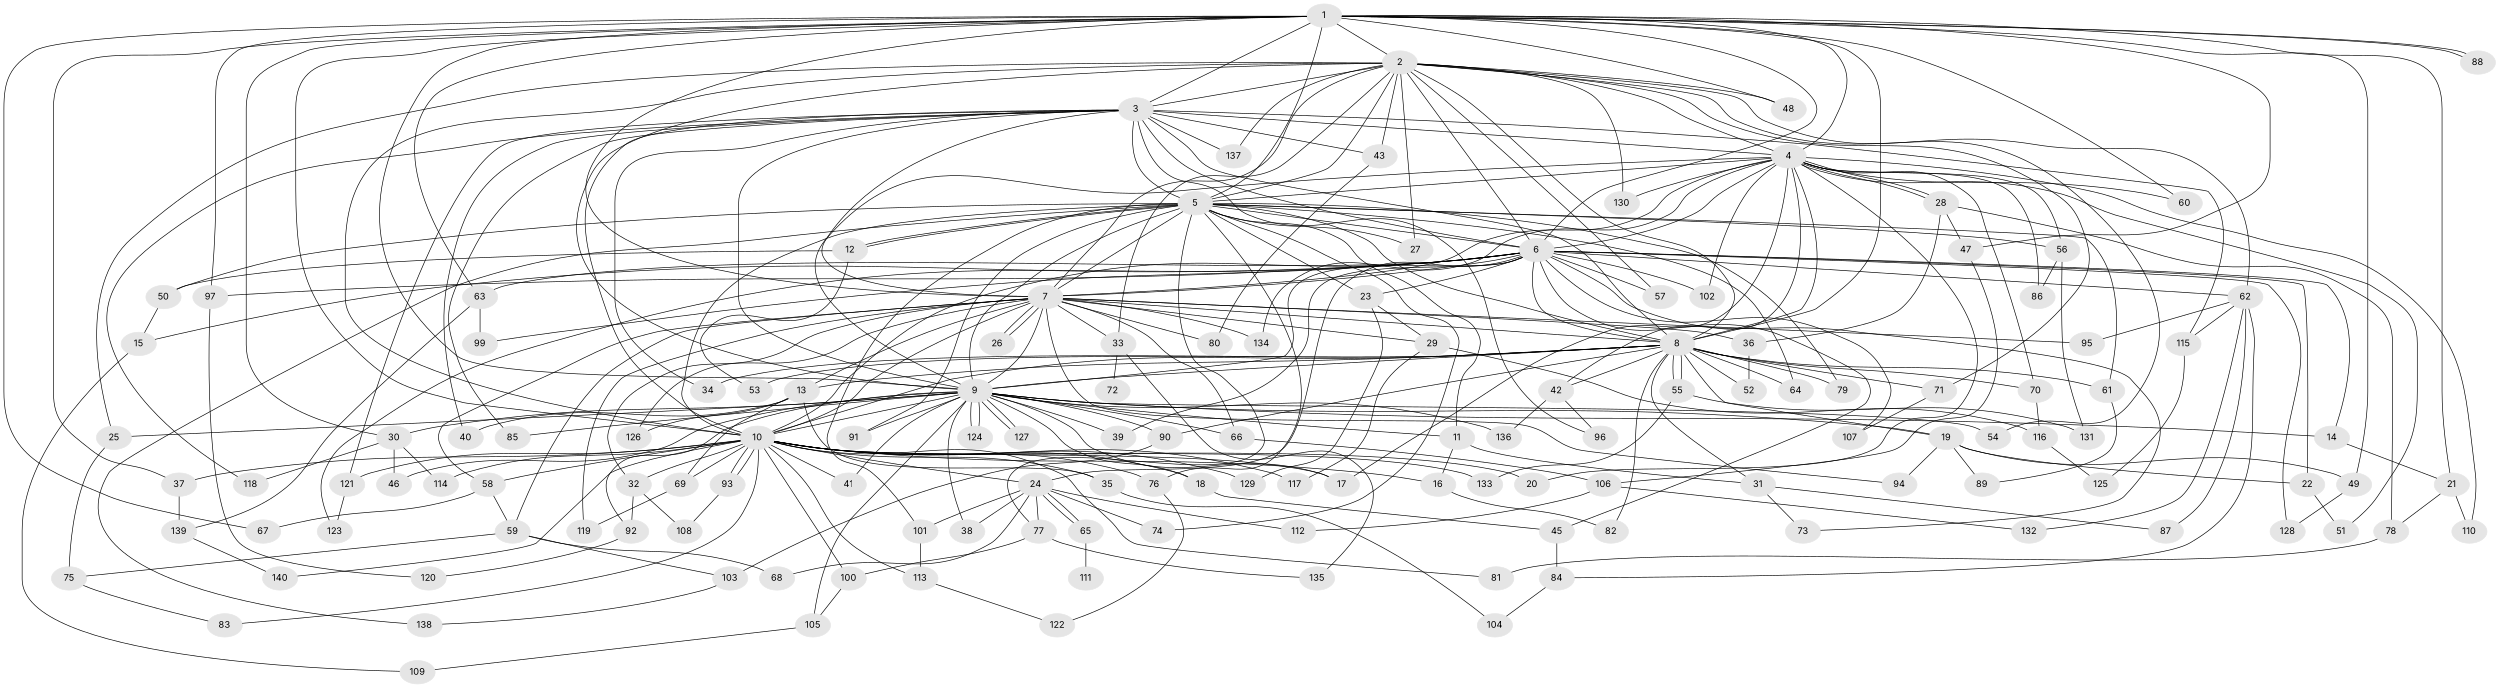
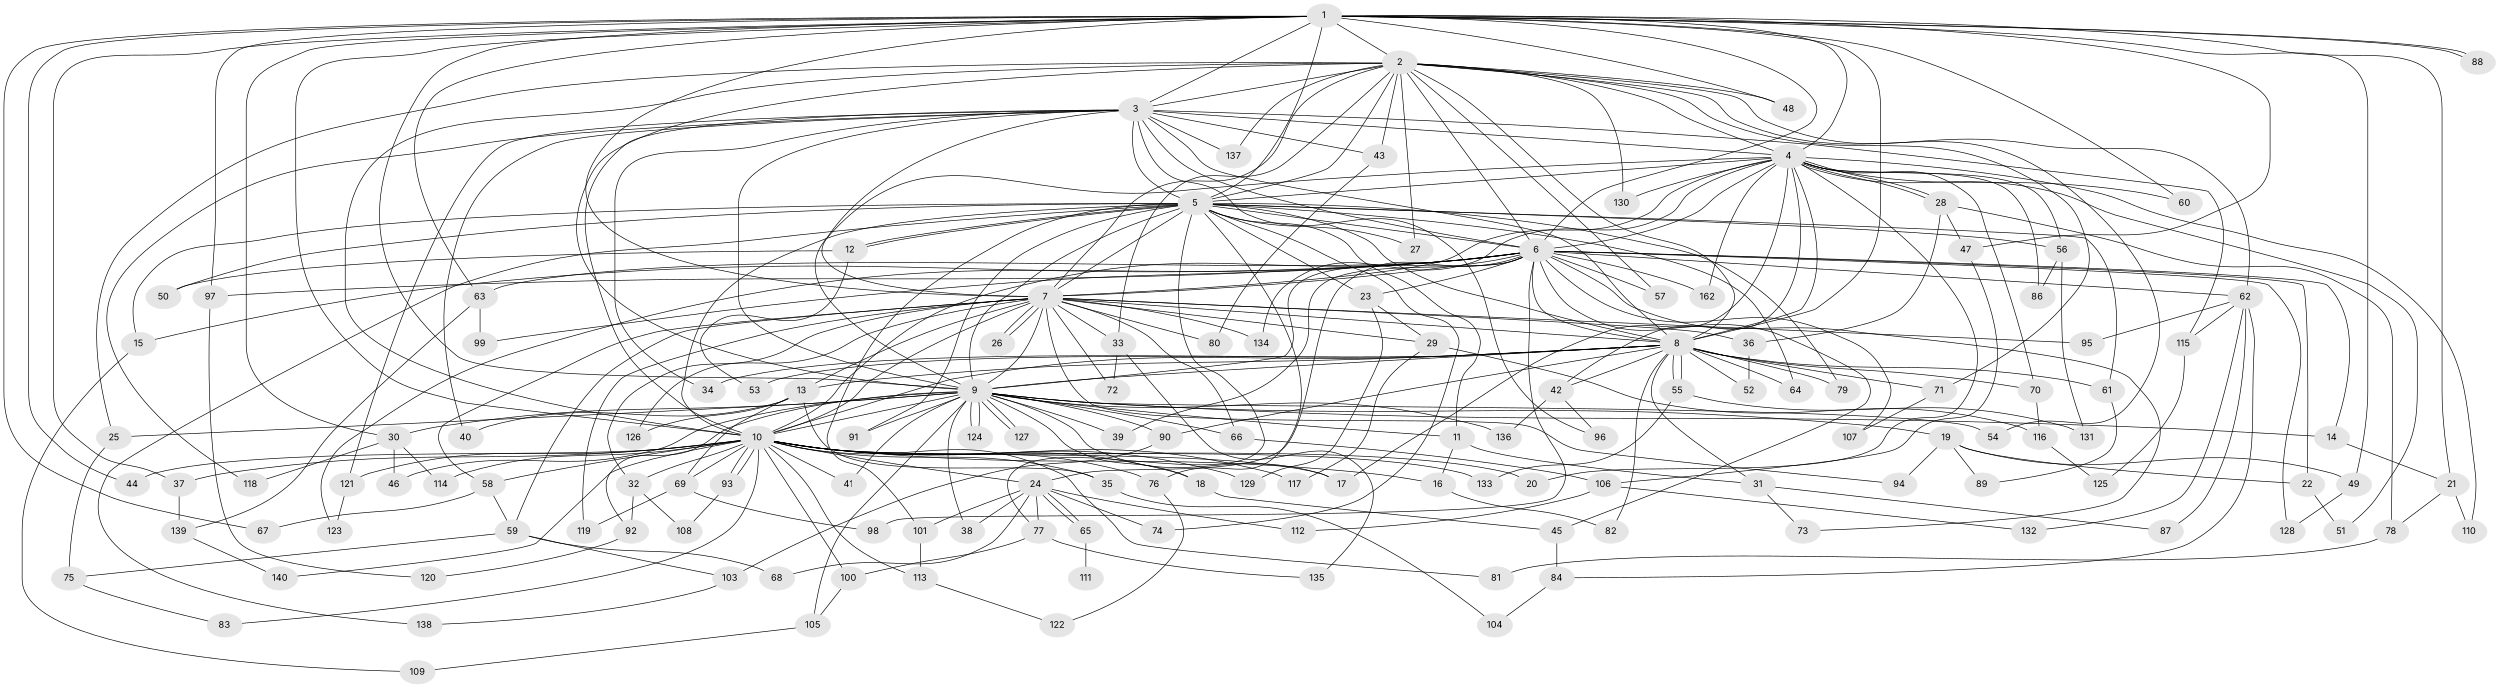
node "102": label "102" -> "162"
edge "50" -- "15": now "5" -- "15"
edge "7" -- "72": added
edge "8" -- "19": removed
node "85": removed
node "44": added
node "98": added
